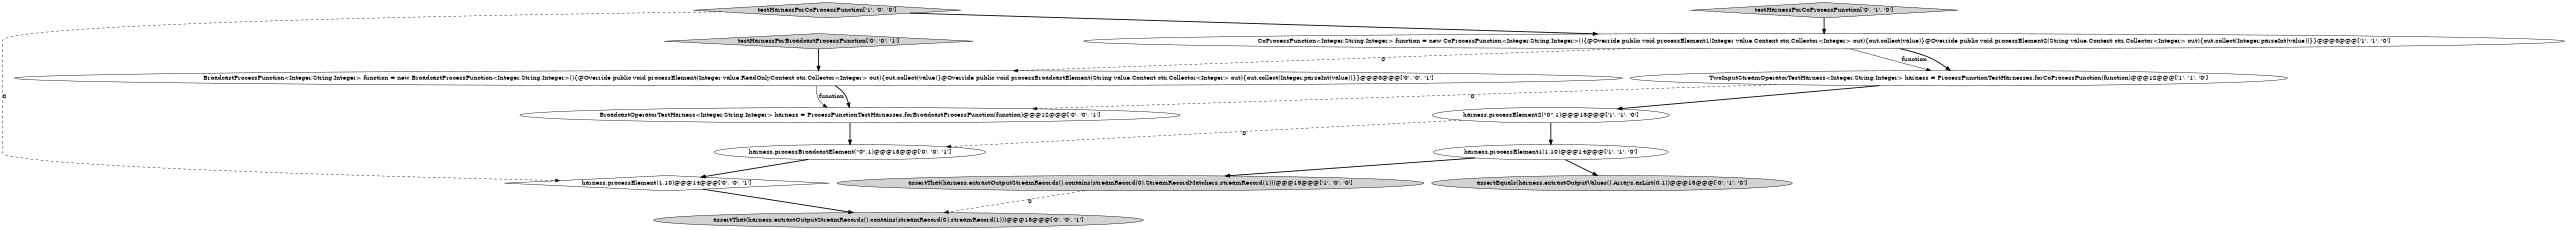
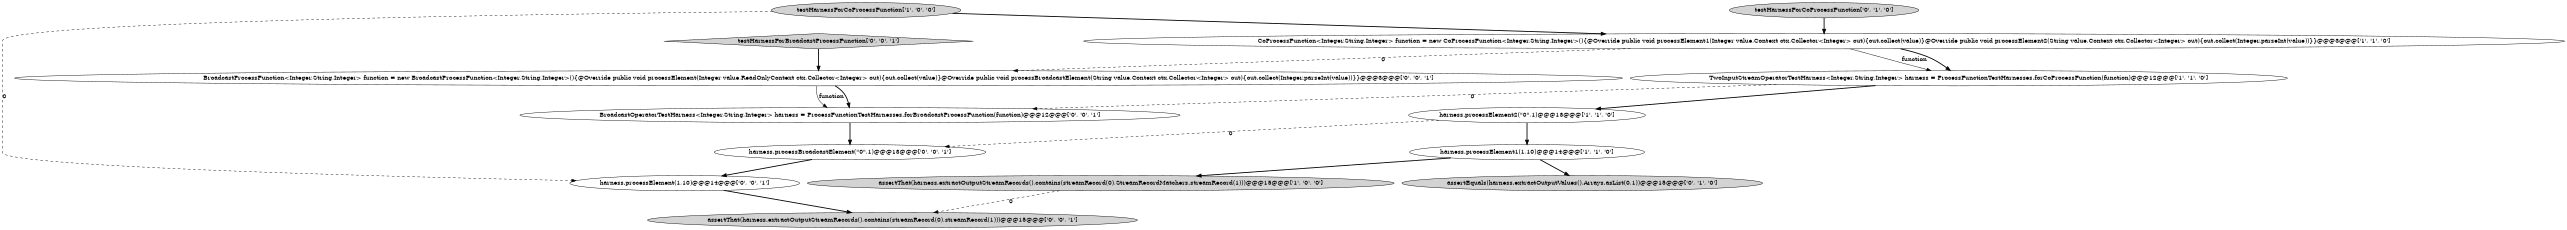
node "testHarnessForCoProcessFunction['1', '0', '0']": shape diamond -> ellipse
node "testHarnessForCoProcessFunction['0', '1', '0']": shape diamond -> ellipse
node "harness.processElement(1,10)@@@14@@@['0', '0', '1']": shape diamond -> ellipse
